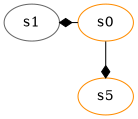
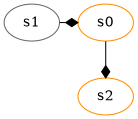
edge "s0" -> "s1": reversed
node "s5": label "s5" -> "s2"
